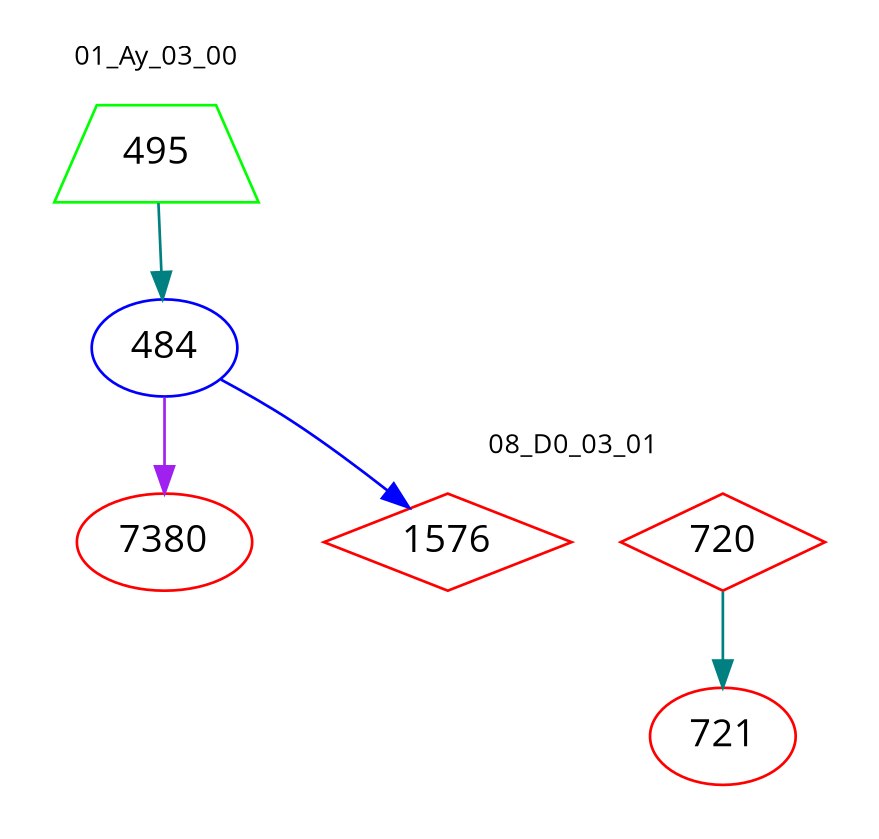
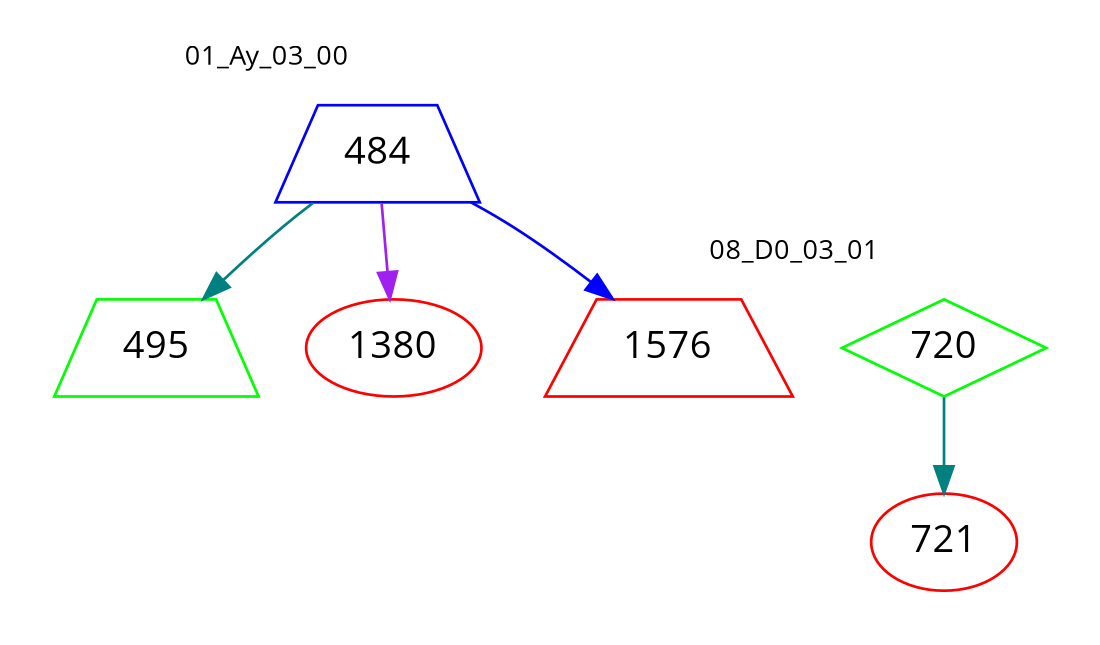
edge "495" -> "484": reversed
node "484": shape ellipse -> trapezium
node "7380": label "7380" -> "1380"
node "1576": shape diamond -> trapezium
node "720": color red -> green
